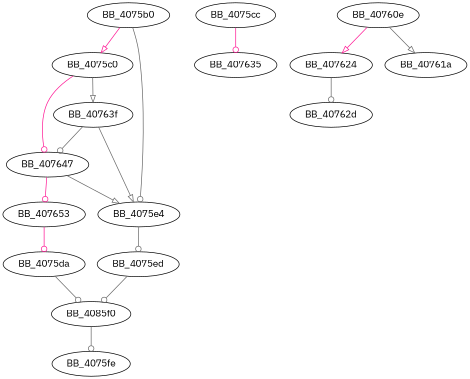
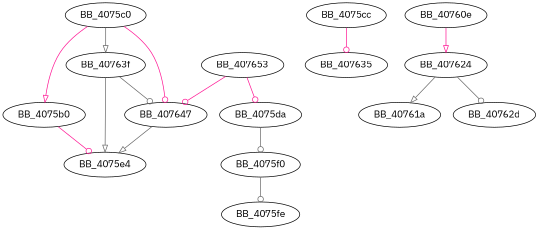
edge "BB_4075b0" -> "BB_4075c0": reversed
edge "BB_40760e" -> "BB_40761a": now "BB_407624" -> "BB_40761a"
edge "BB_4075b0" -> "BB_4075e4": color gray40 -> deeppink
edge "BB_407647" -> "BB_407653": reversed
node "BB_4075ed": removed
node "BB_4085f0": label "BB_4085f0" -> "BB_4075f0"
